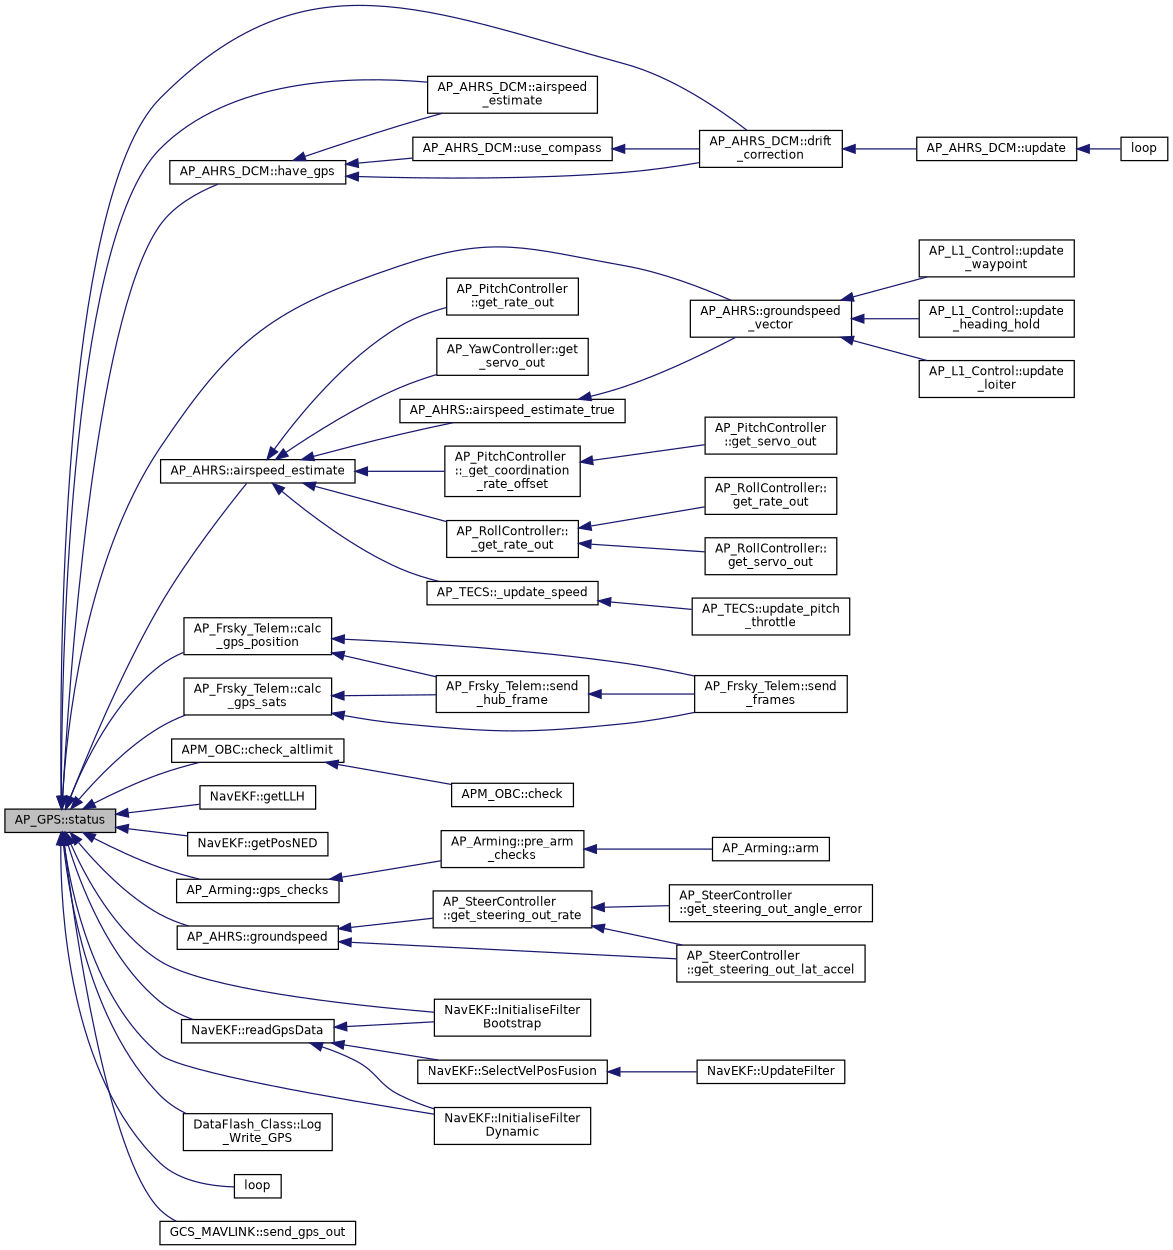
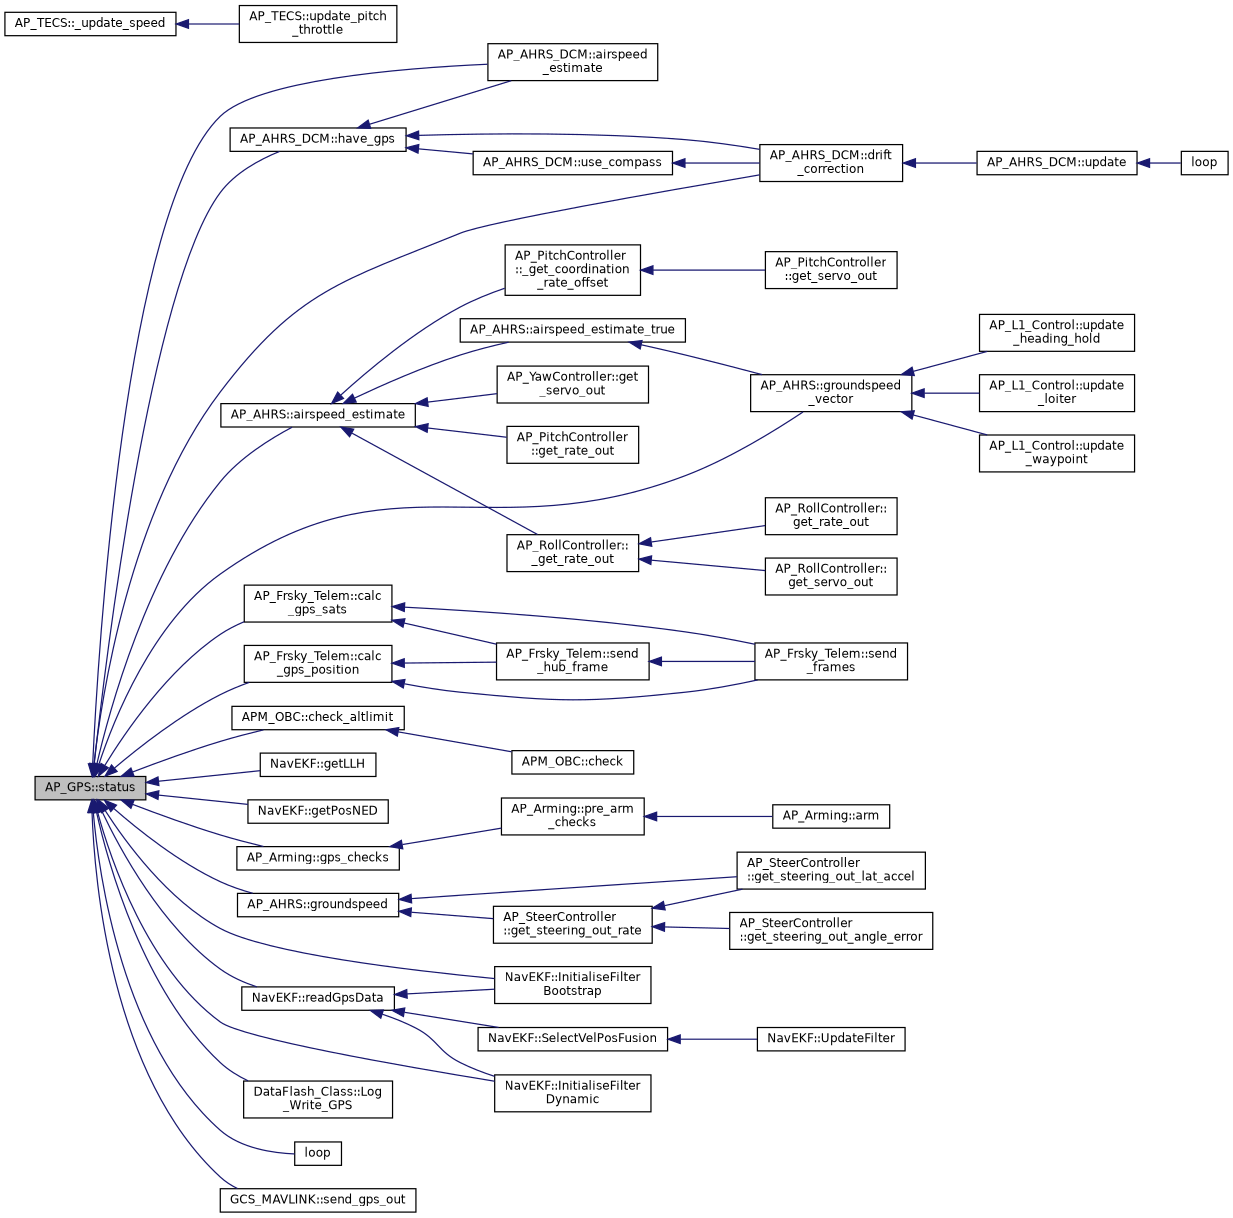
edge "AP_TECS::_update_speed" -> "AP_AHRS::airspeed_estimate": removed
